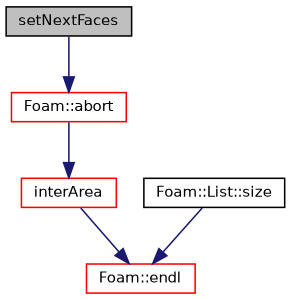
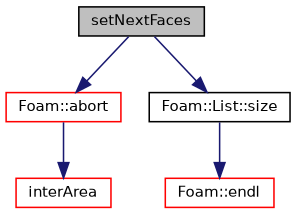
edge "setNextFaces" -> "Foam::List::size": added
edge "interArea" -> "Foam::endl": removed
